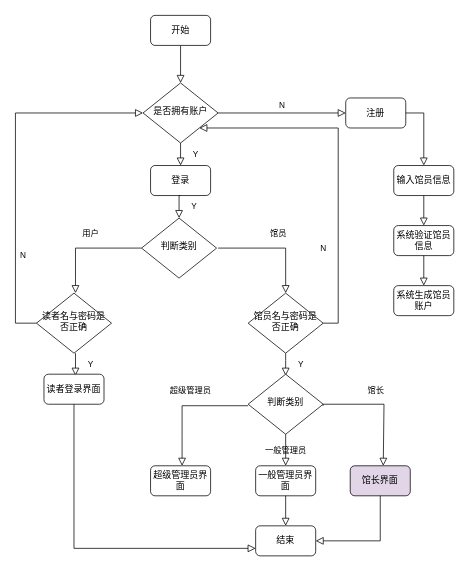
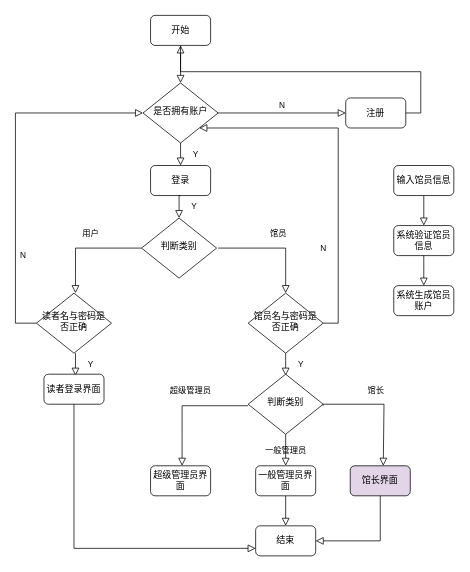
edge "注册" -> "输入馆员信息": now "注册" -> "开始"
